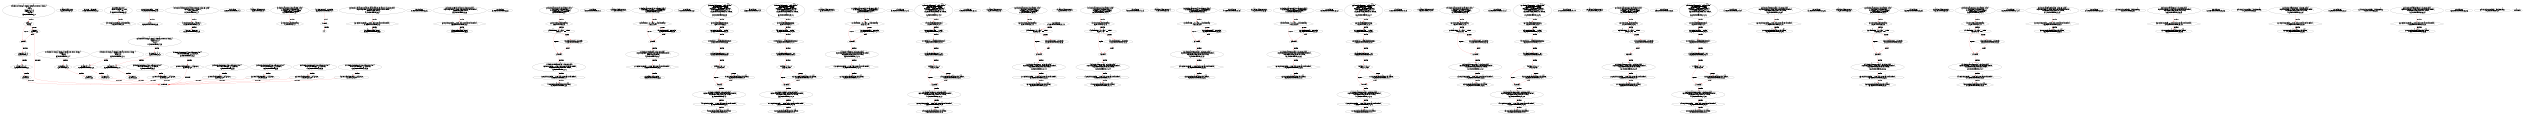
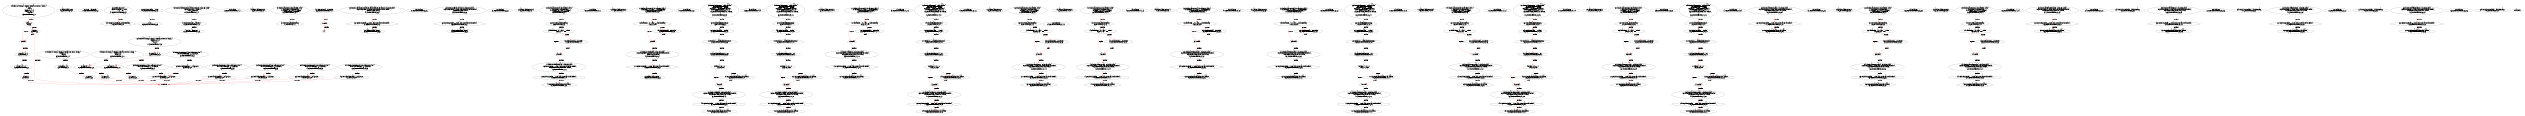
node "66_ address winner_tmstmp19; 376-new_variable-67-67": added
edge "136_ onlyOwner 847-expression_statement-137-137" -> "134_ if_startTime + (5 * 1 days) == _vtime 828-if-135-136": now "133_ uint _vtime = block.timestamp; 820-new_variable-134-134" -> "134_ if_startTime + (5 * 1 days) == _vtime 828-if-135-136"
edge "203_ if_startTime + (5 * 1 days) == _vtime 1320-if-204-205" -> "203_ end_if": added, label "neg_next"
edge "60_ return block.timestamp >= 1546300800; 339-return-61-61" -> "0_ exit_node": now "60_ return block.timestamp >= 1546300800; 339-return-61-61" -> "26_ return block.timestamp >= 1546300800; 157-return-27-27"
